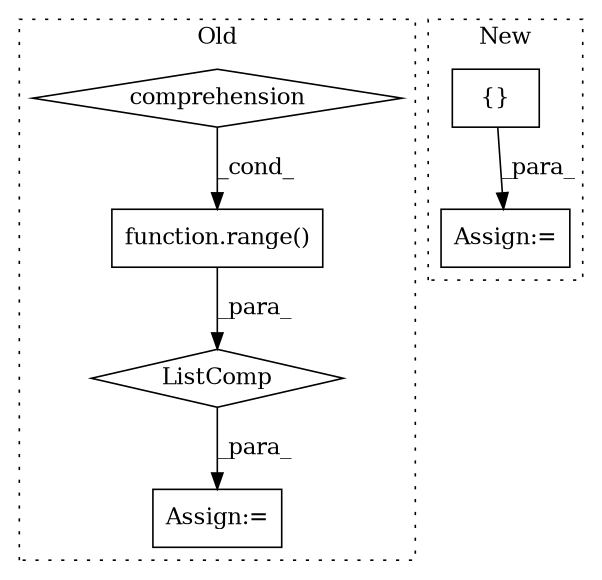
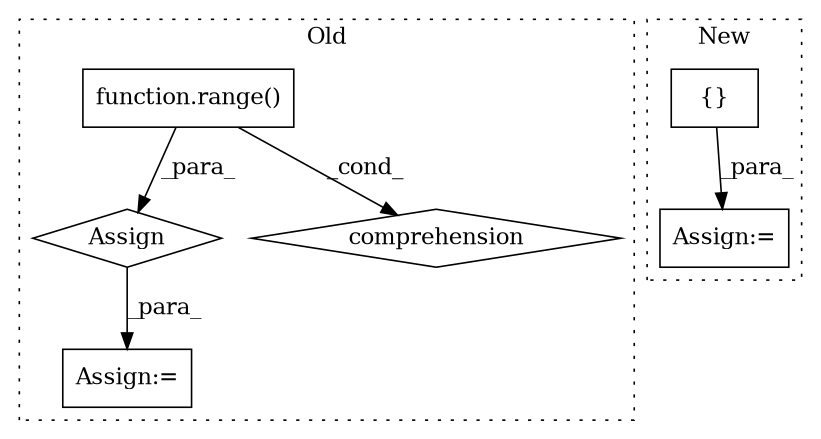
edge "comprehension" -> "function.range()": reversed
node "ListComp": label "ListComp" -> "Assign"
